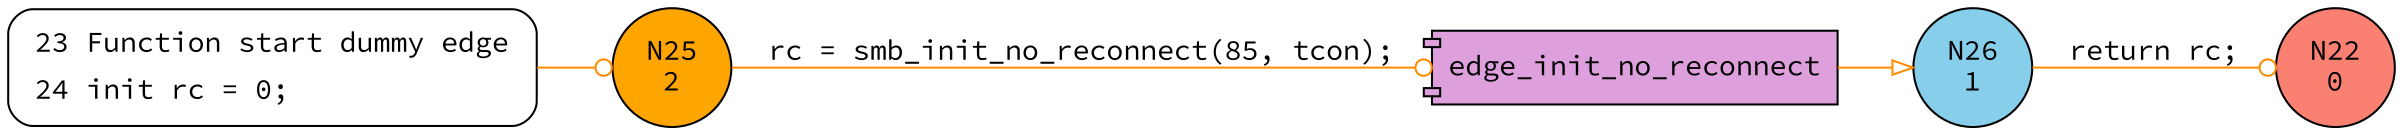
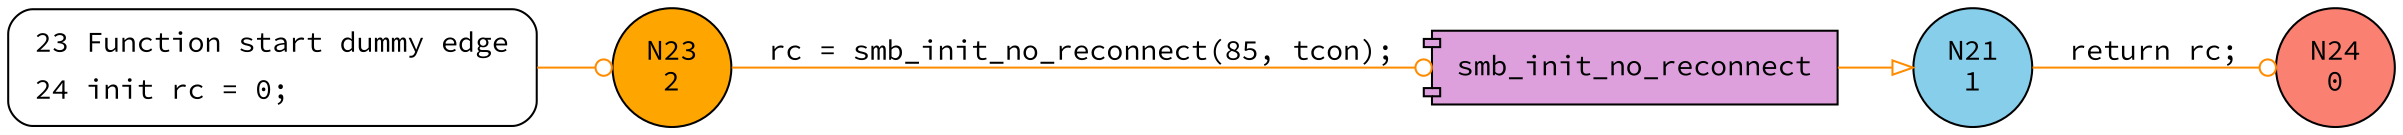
node "N25 2": label "N25 2" -> "N23 2"
node "edge_init_no_reconnect": label "edge_init_no_reconnect" -> "smb_init_no_reconnect"
node "N26 1": label "N26 1" -> "N21 1"
node "N22 0": label "N22 0" -> "N24 0"
